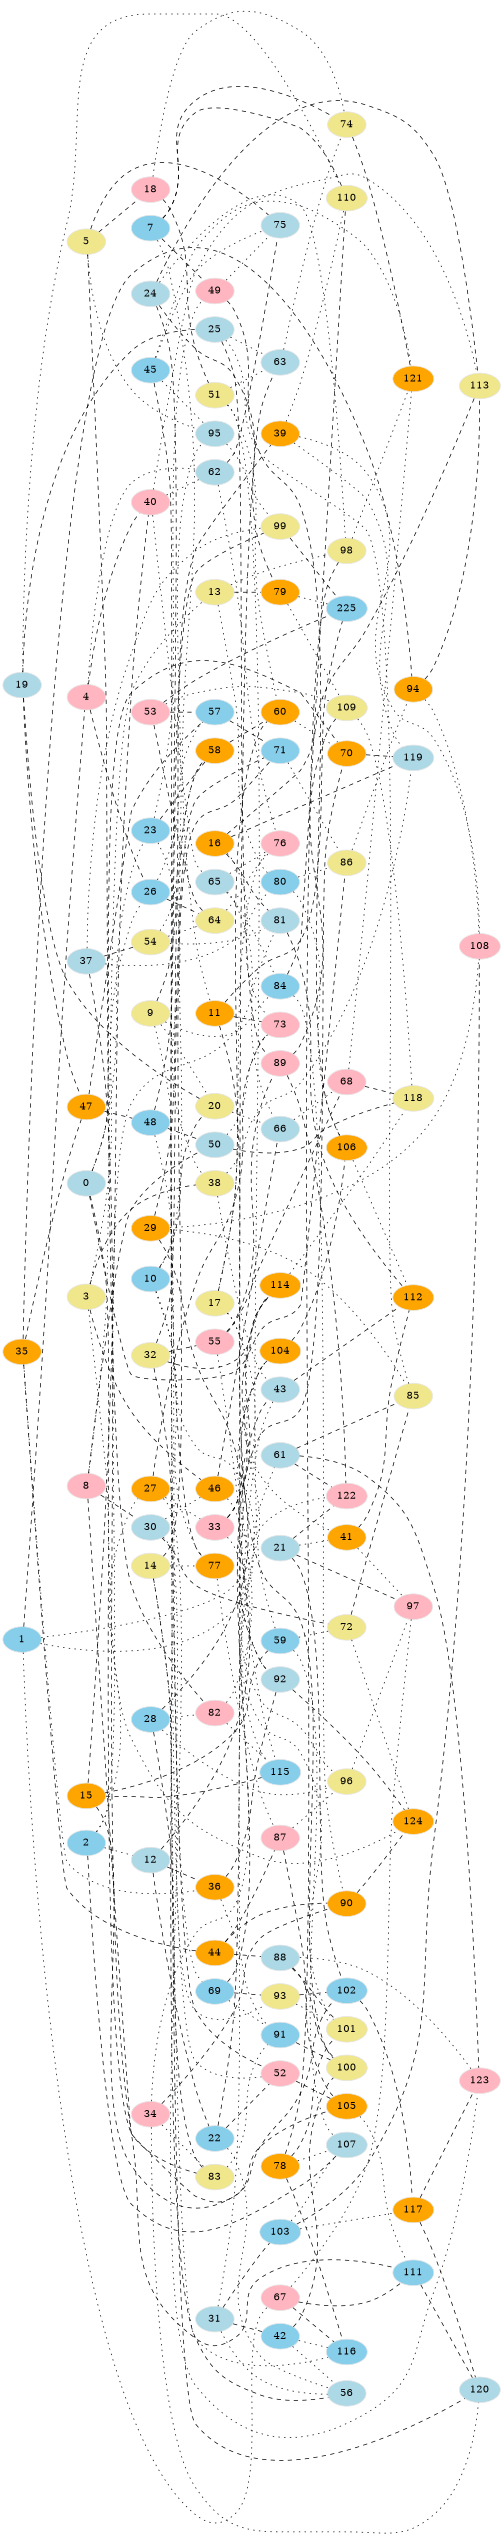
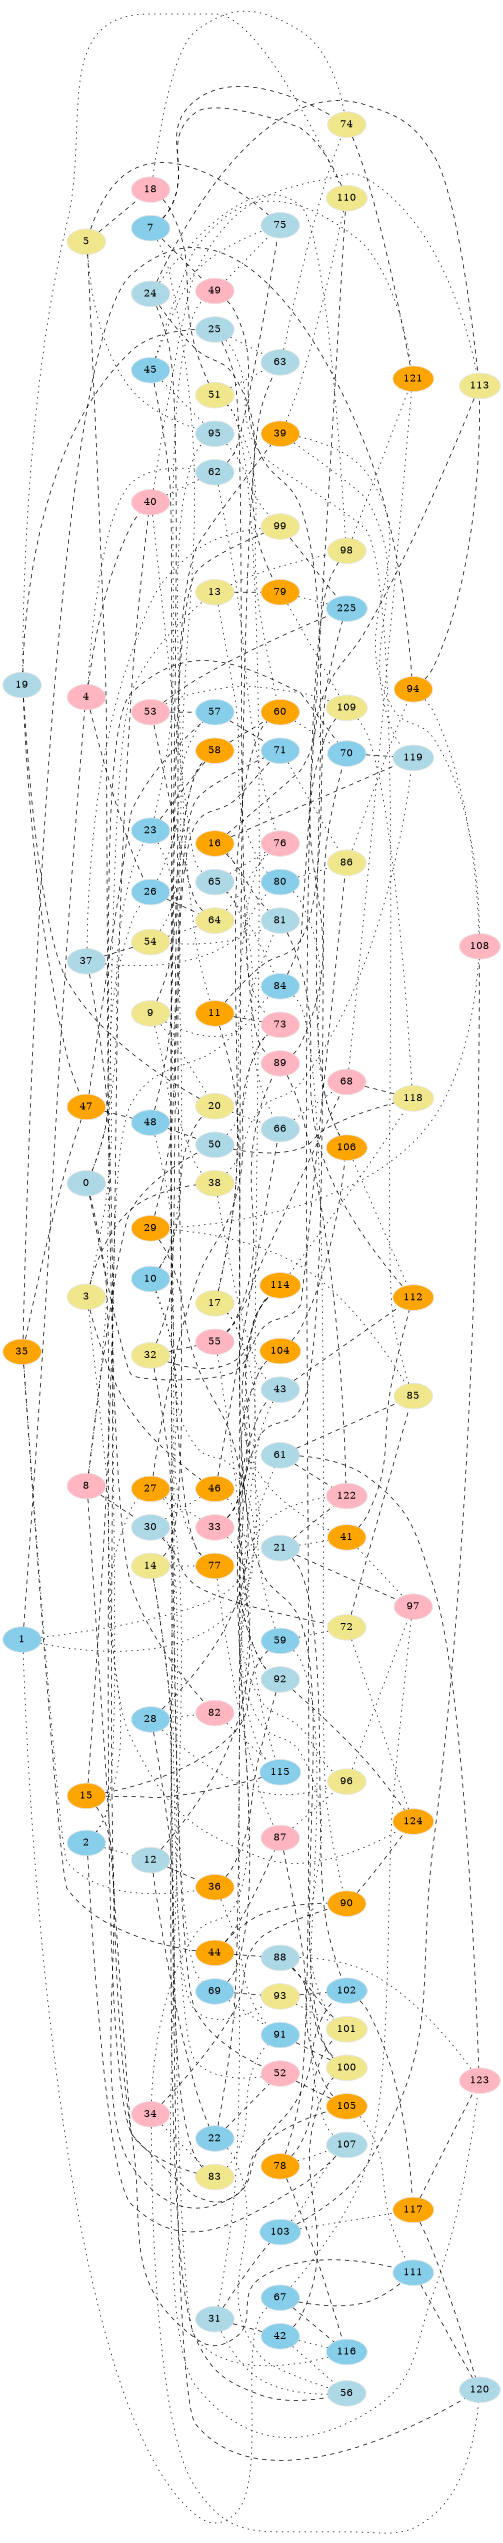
node "70": fillcolor orange -> skyblue
edge "104" -- "82": removed
node "67": fillcolor lightpink -> skyblue
